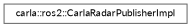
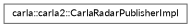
node "carla::ros2::CarlaRadarPublisherImpl": label "carla::ros2::CarlaRadarPublisherImpl" -> "carla::carla2::CarlaRadarPublisherImpl"
